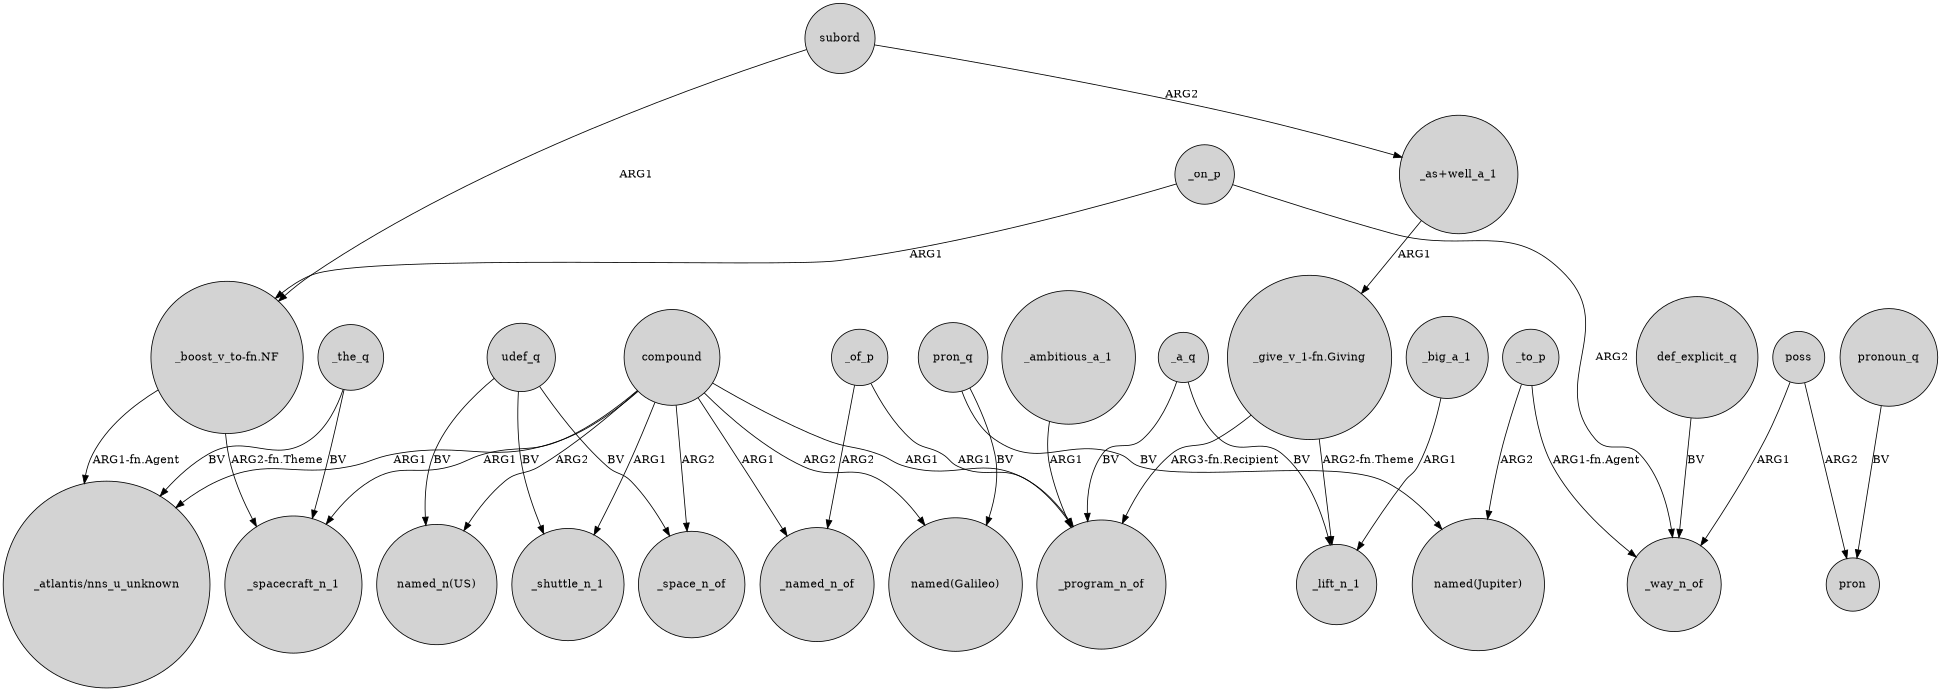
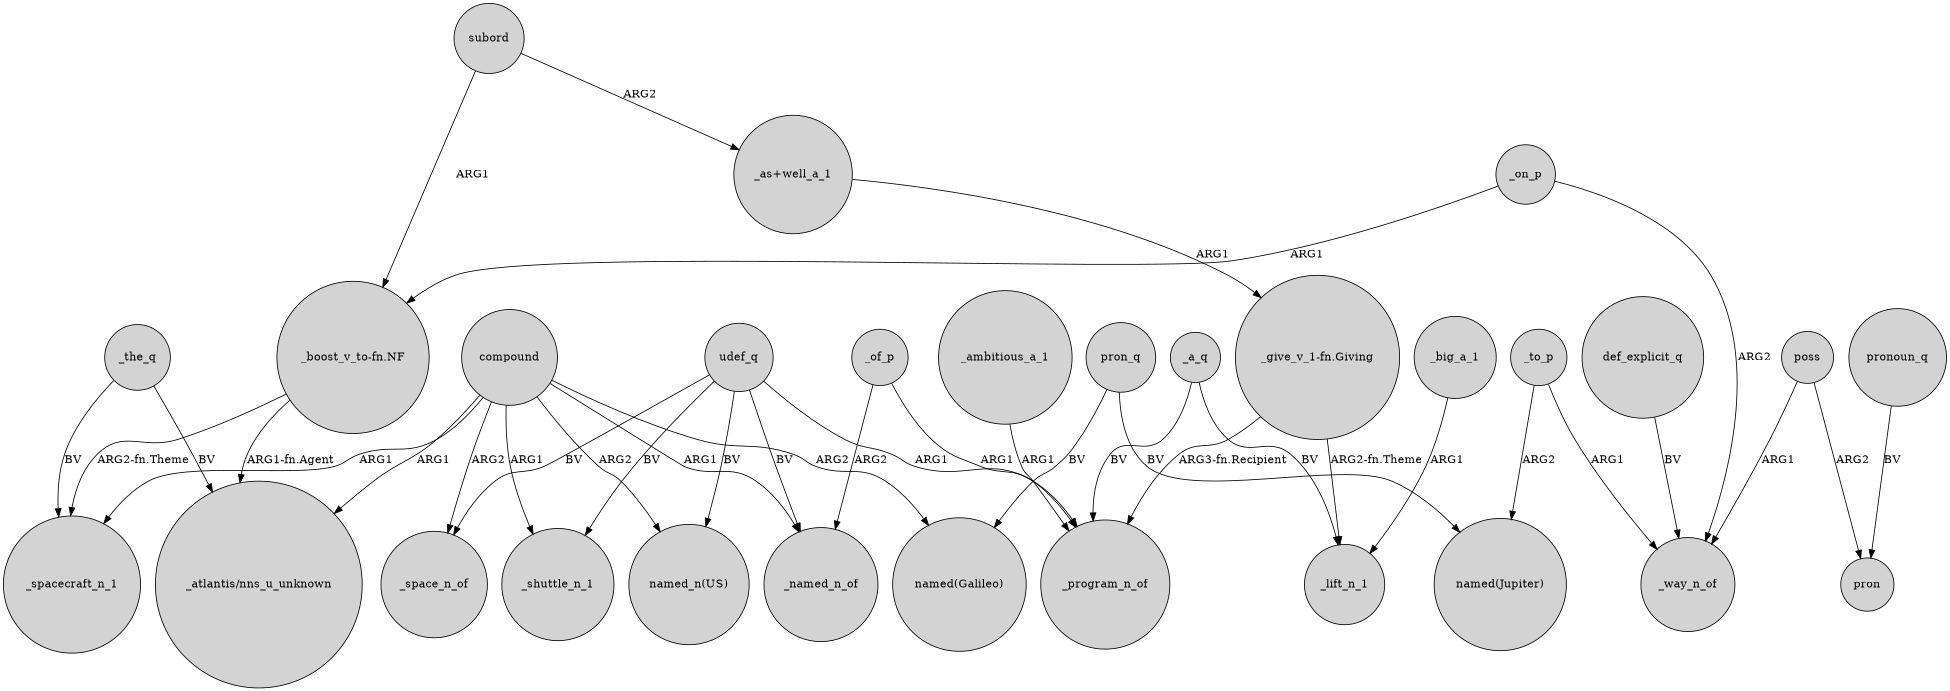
edge "udef_q" -> "_named_n_of": added, label "BV"
edge "_to_p" -> "_way_n_of": label "ARG1-fn.Agent" -> "ARG1"
edge "compound" -> "_program_n_of": now "udef_q" -> "_program_n_of"
